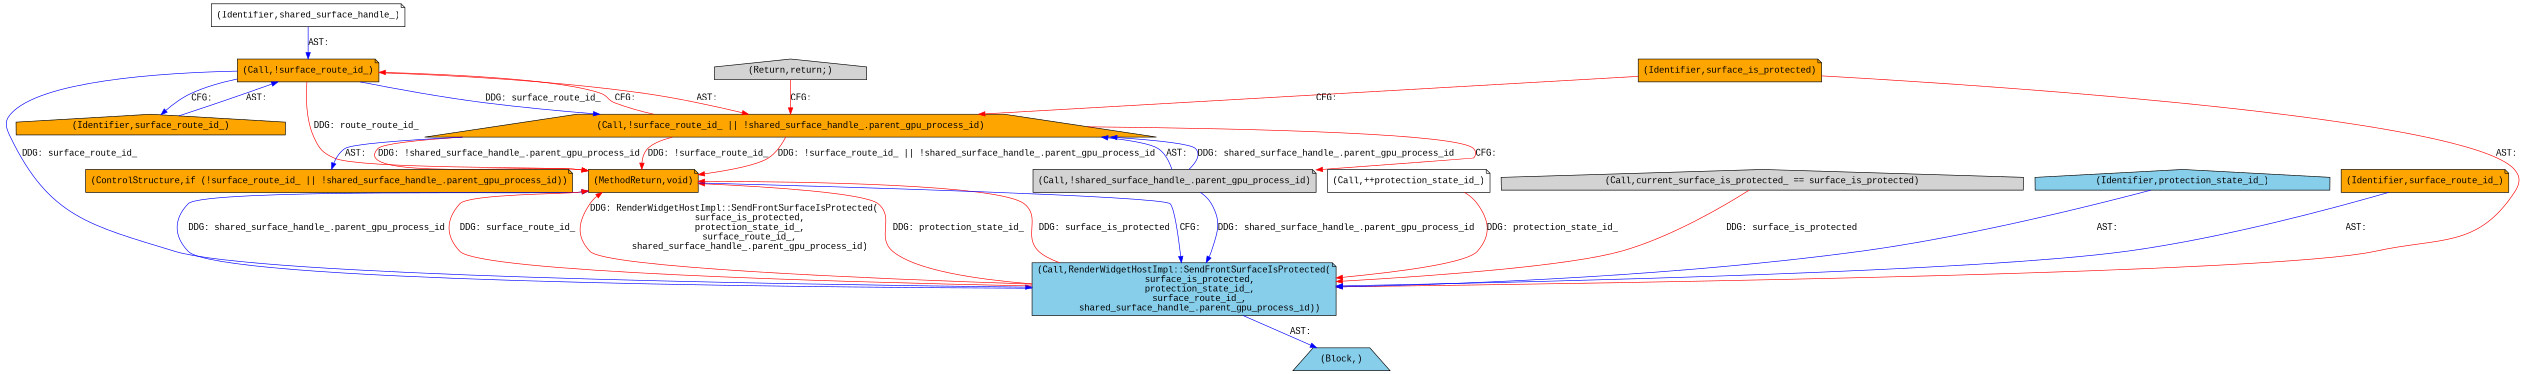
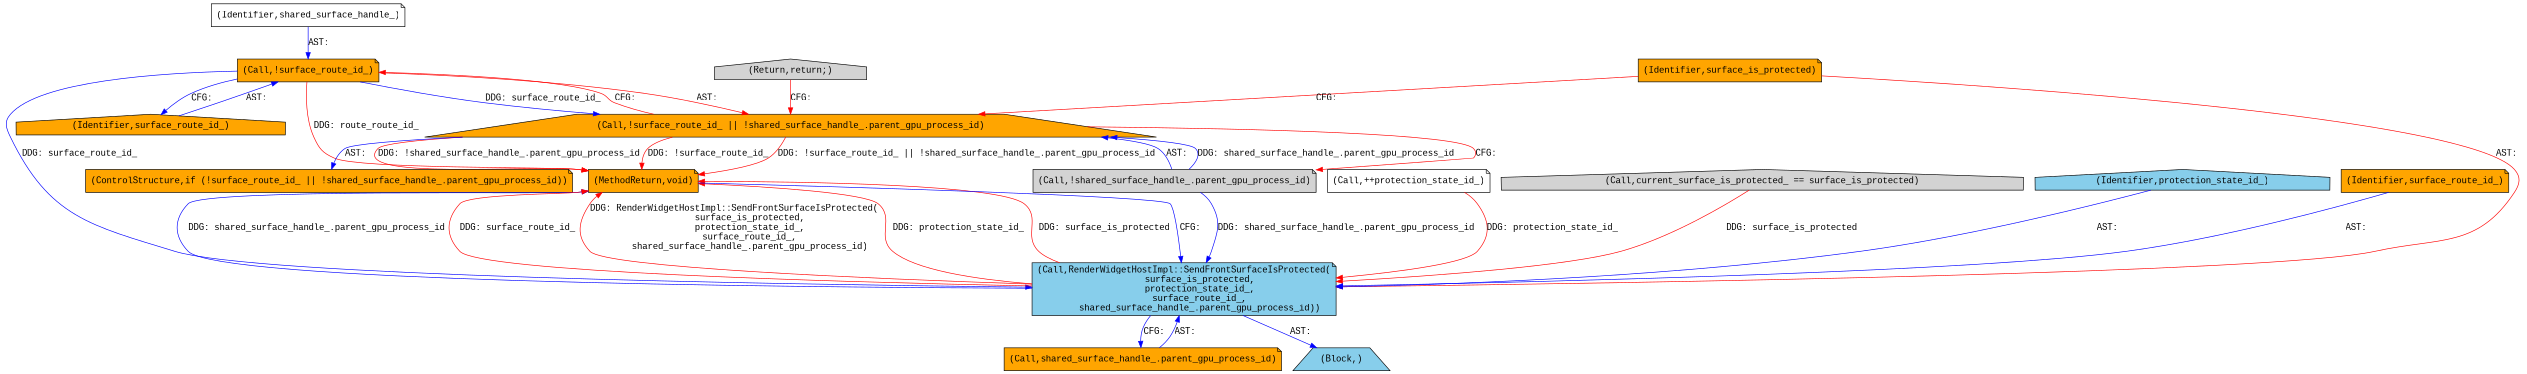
node "(Call,shared_surface_handle_.parent_gpu_process_id)": added
